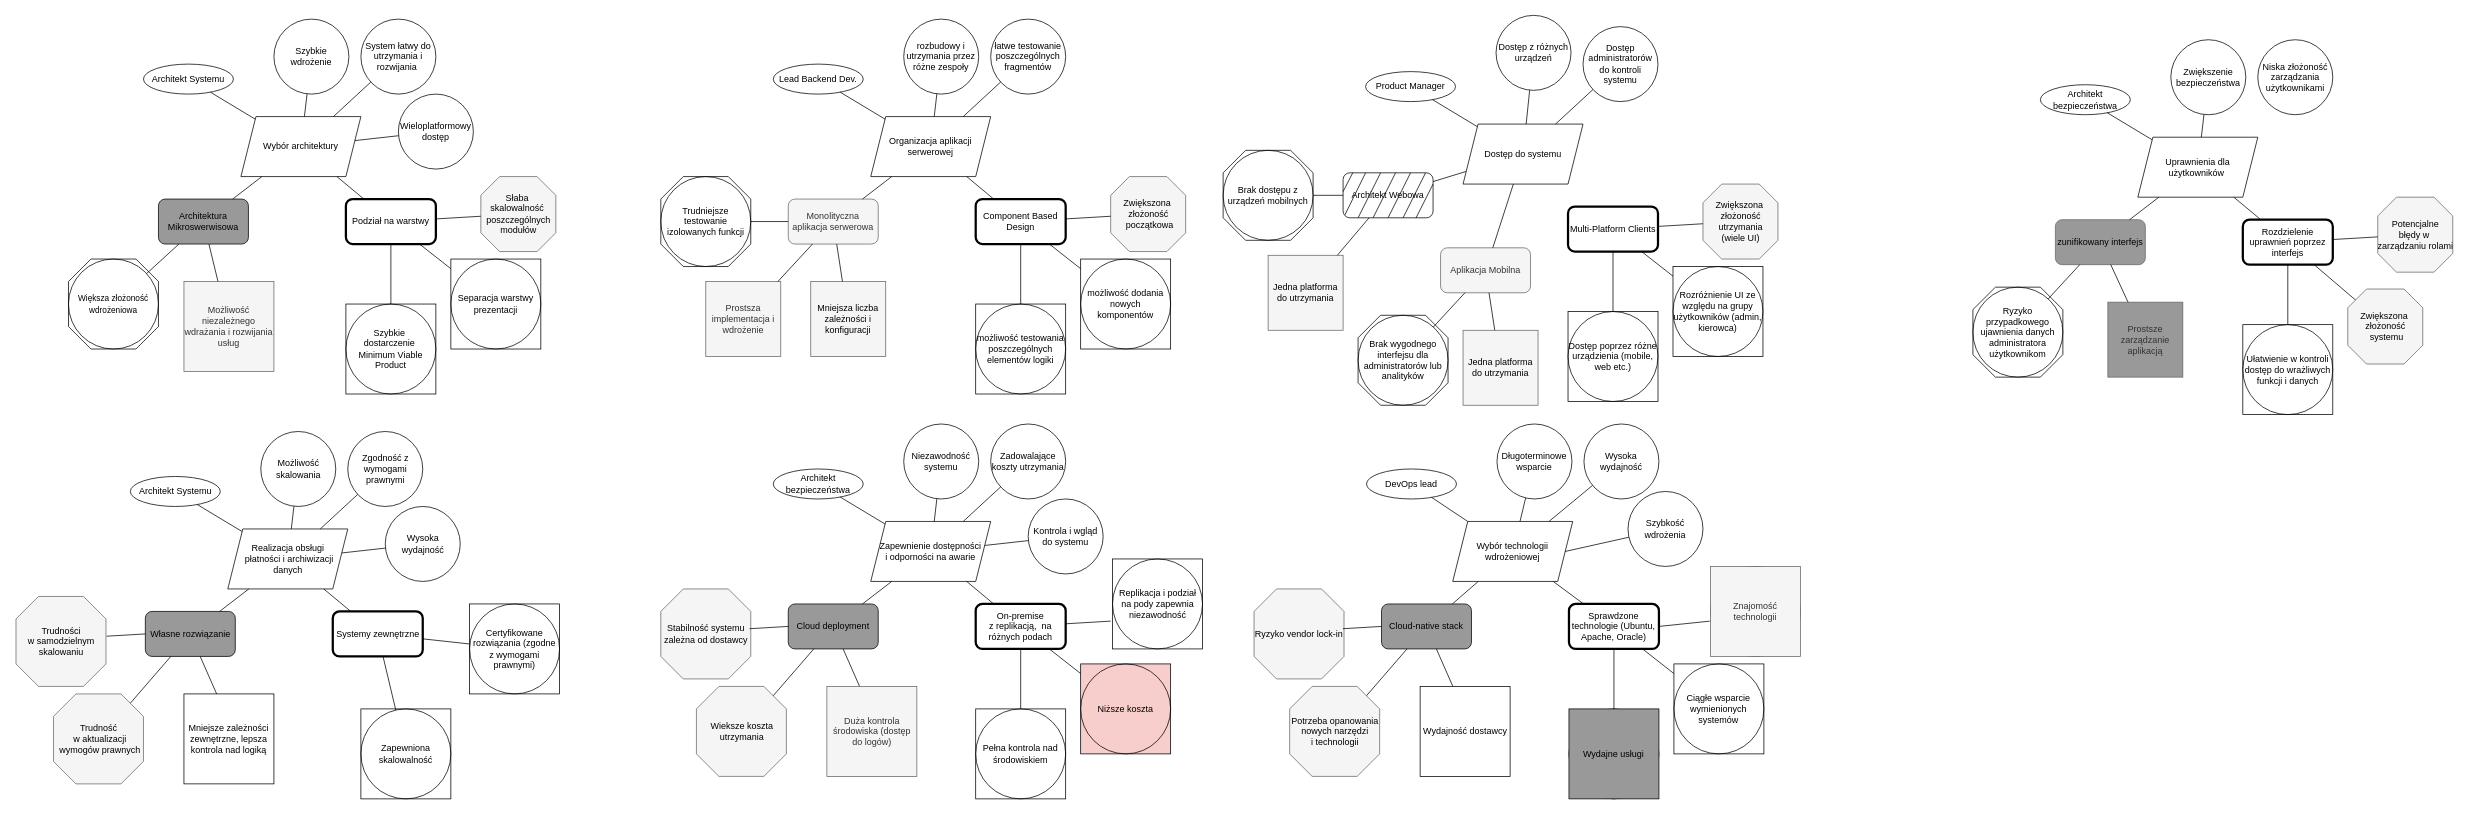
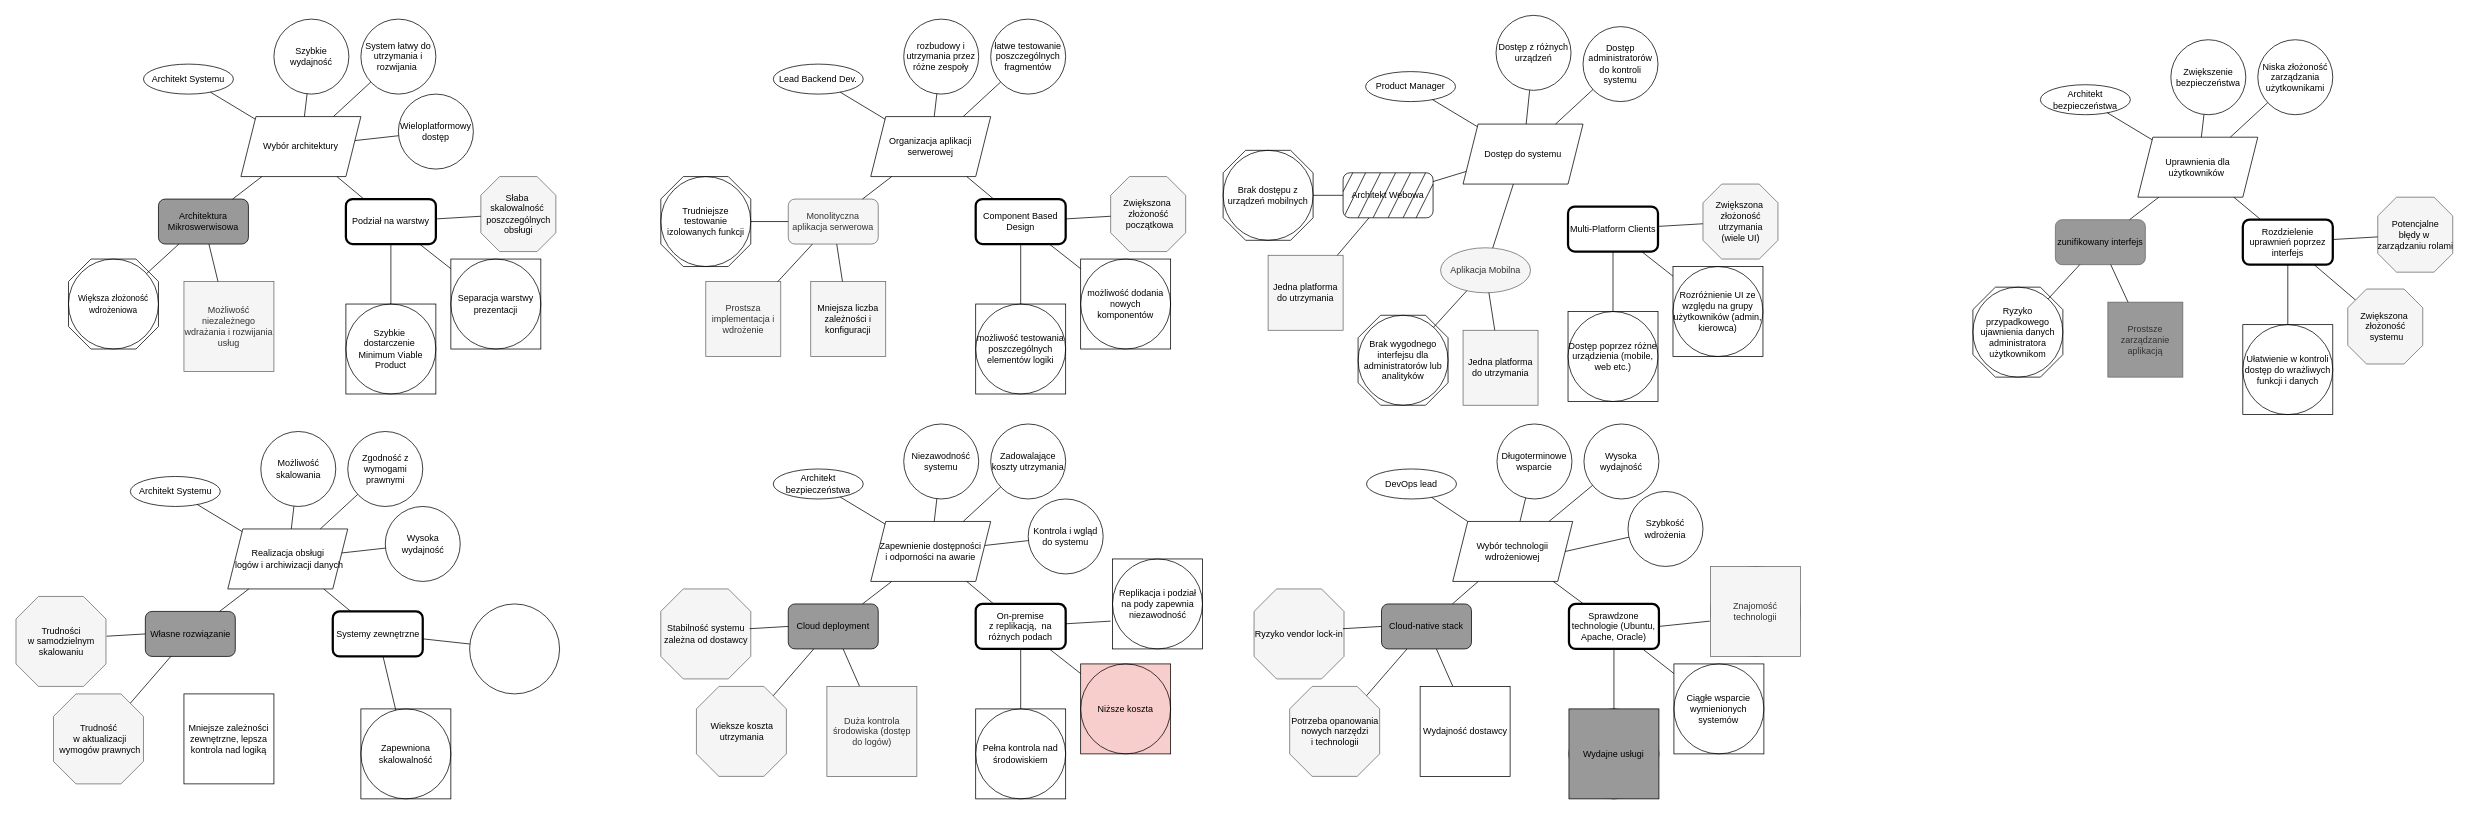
node "Szybkie wdrożenie": label "Szybkie wdrożenie" -> "Szybkie wydajność"
edge "Niska złożoność zarządzania użytkownikami" -- "Uprawnienia dla użytkowników": added
node "Słaba skalowalność poszczególnych modułów": label "Słaba skalowalność poszczególnych modułów" -> "Słaba skalowalność poszczególnych obsługi"
node "Aplikacja Mobilna": shape rounded rectangle -> ellipse
node "Realizacja obsługi płatności i archiwizacji danych": label "Realizacja obsługi płatności i archiwizacji danych" -> "Realizacja obsługi logów i archiwizacji danych"
node "Certyfikowane rozwiązania (zgodne z wymogami prawnymi)": removed
edge "Własne rozwiązanie" -- "Mniejsze zależności zewnętrzne, lepsza kontrola nad logiką": removed
